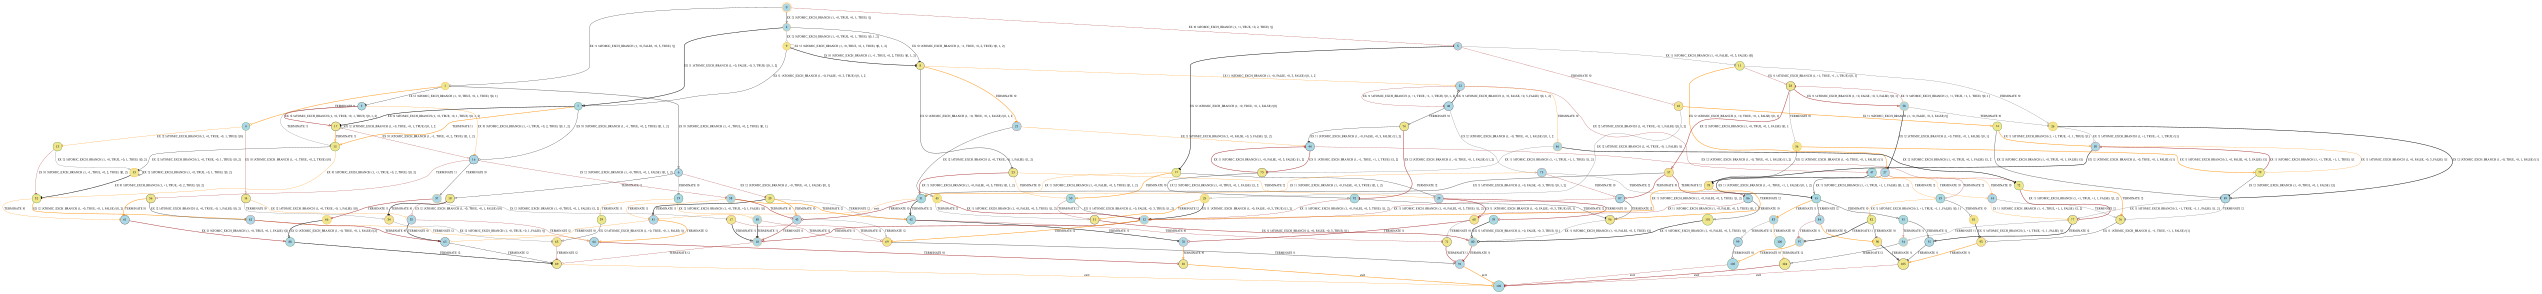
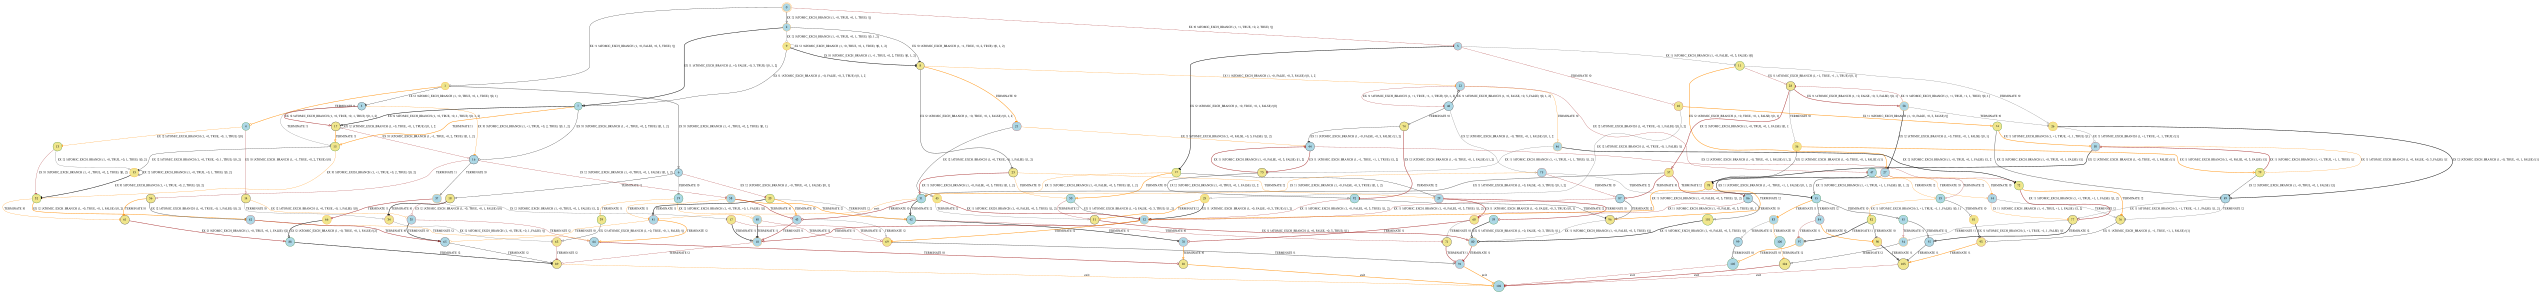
edge "7" -> "17": arrowhead tee -> onormal
node "61": fillcolor lightblue -> khaki
